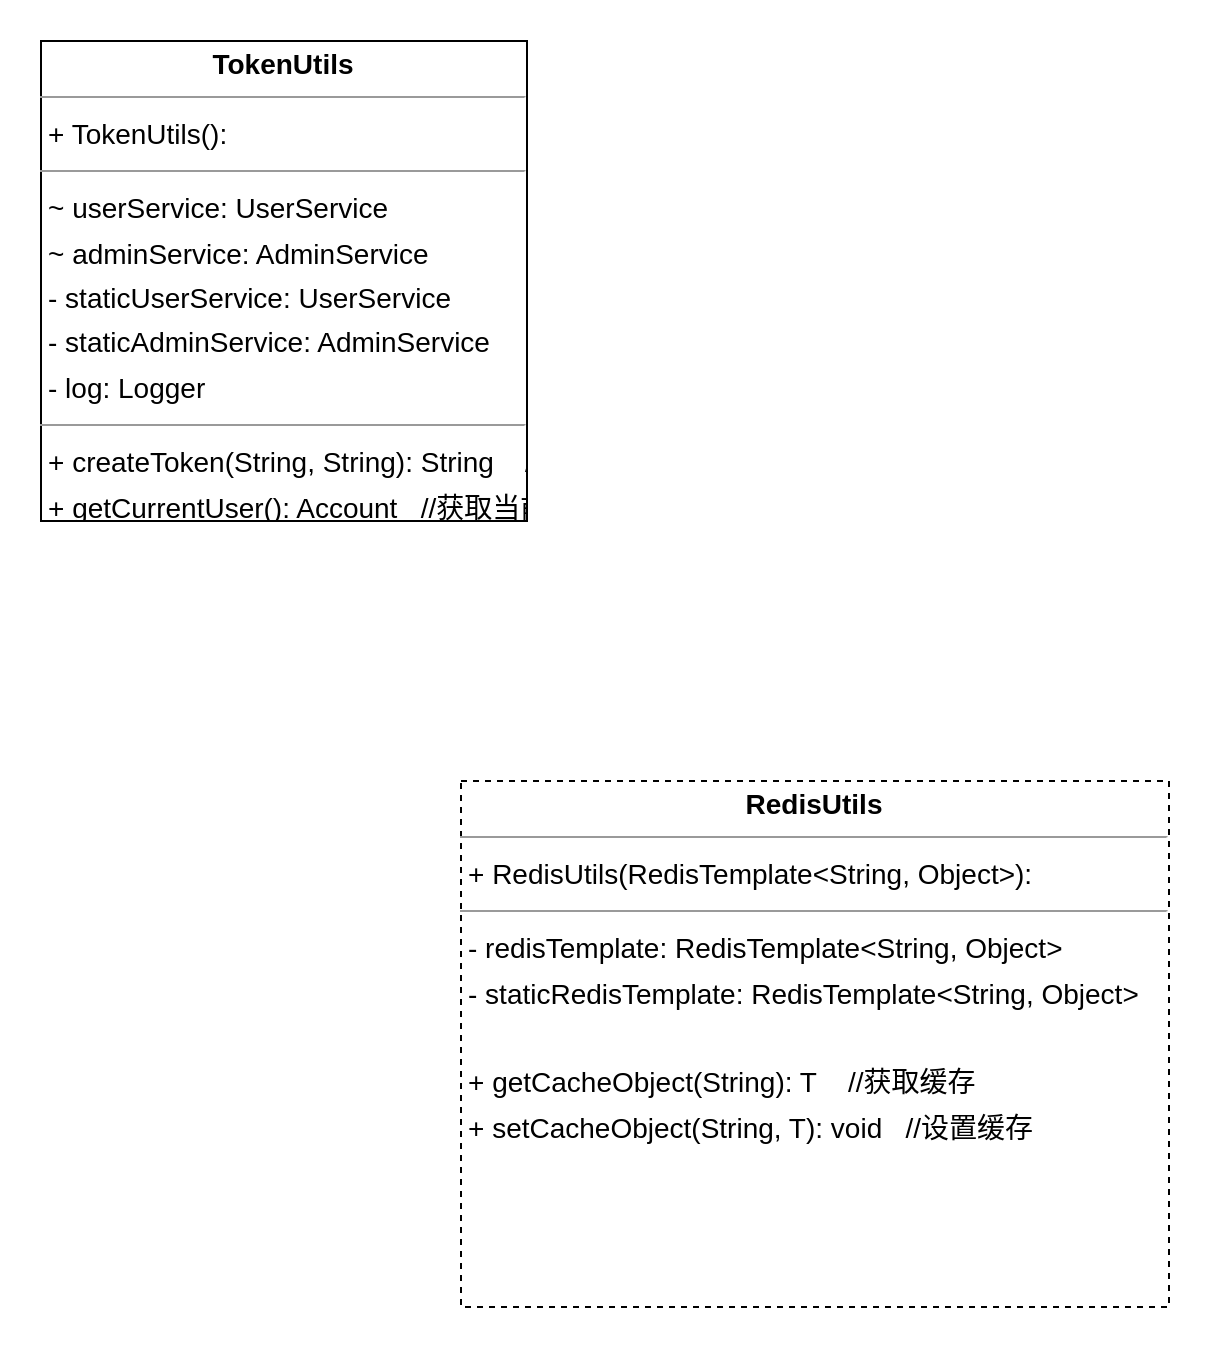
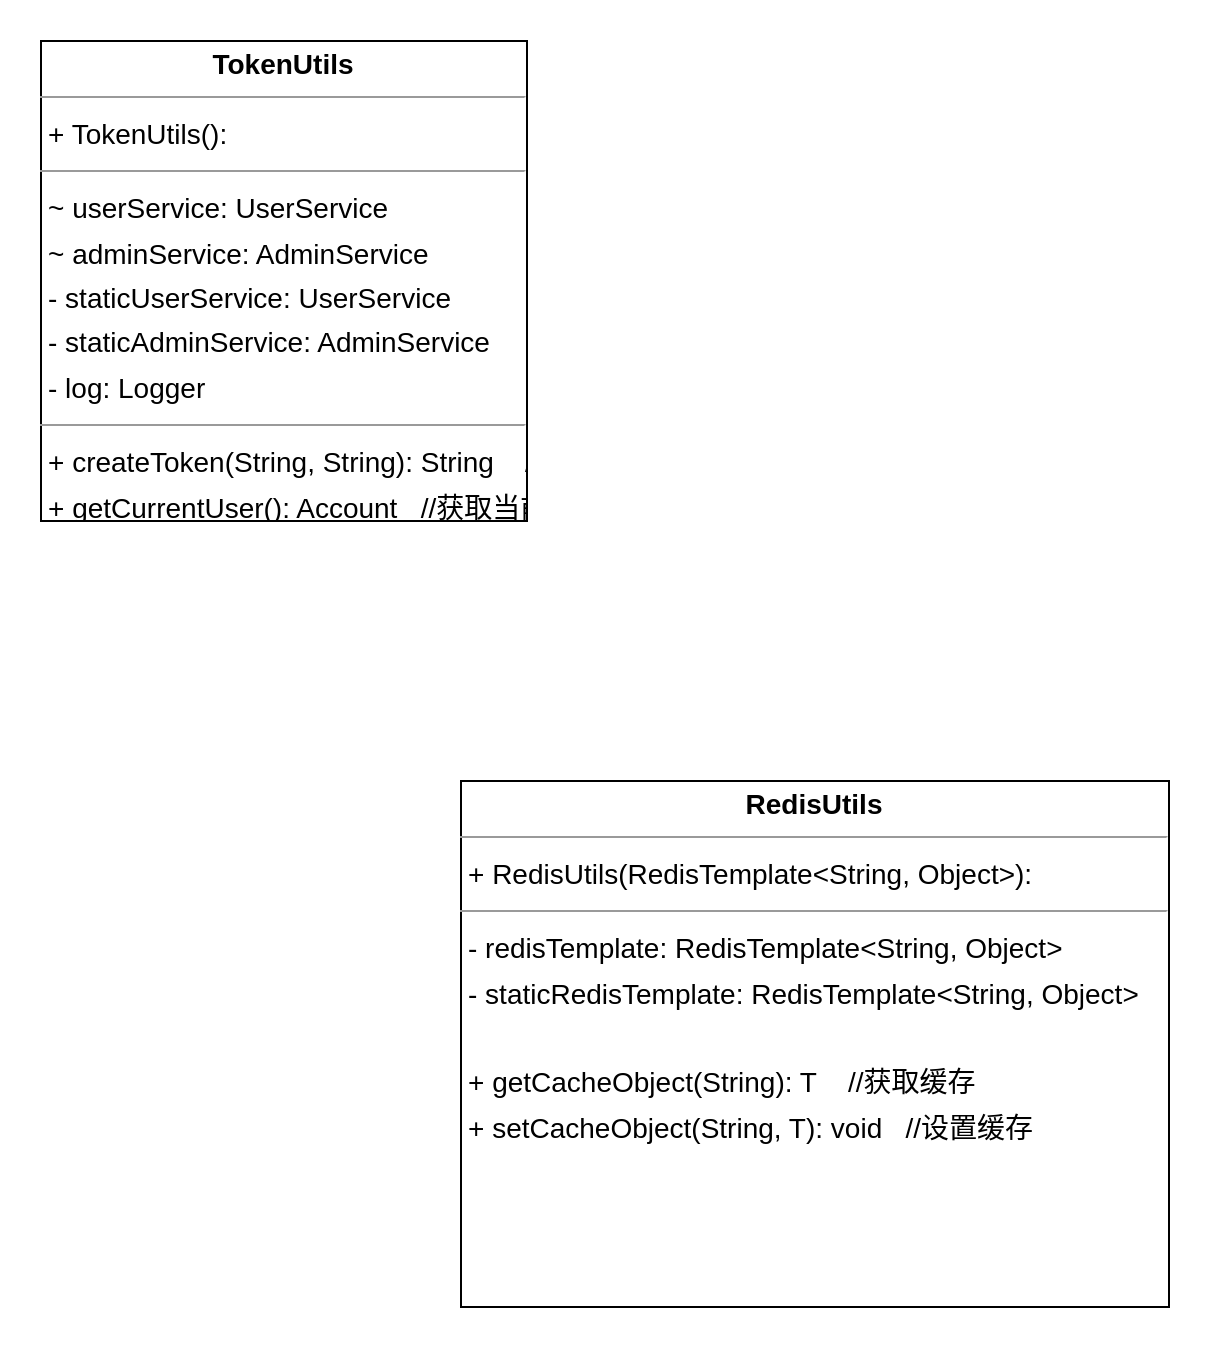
node "RedisUtils + RedisUtils(RedisTemplate<String, Object>): - redisTemplate: RedisTemplate<String, Object> - staticRedisTemplate: RedisTemplate<String, Object> + getCacheObject(String): T //获取缓存 + setCacheObject(String, T): void //设置缓存": style dashed -> solid
